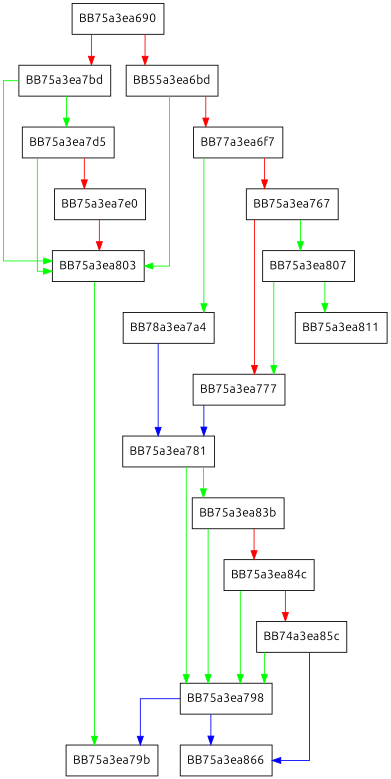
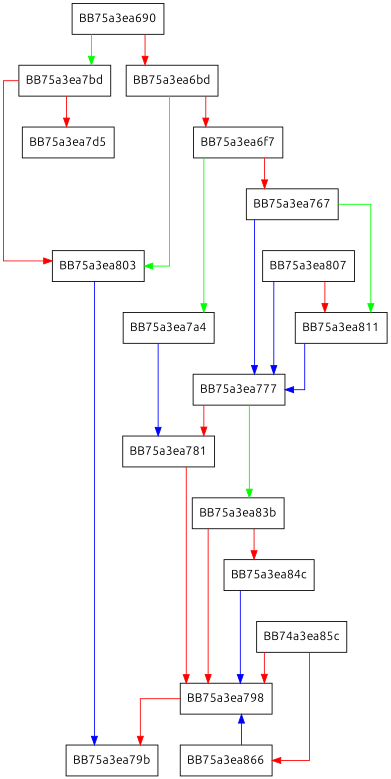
edge "BB75a3ea690" -> "BB75a3ea7bd": color red -> green
node "BB55a3ea6bd": label "BB55a3ea6bd" -> "BB75a3ea6bd"
edge "BB75a3ea7bd" -> "BB75a3ea7d5": color green -> red
node "BB77a3ea6f7": label "BB77a3ea6f7" -> "BB75a3ea6f7"
edge "BB75a3ea7bd" -> "BB75a3ea803": color green -> red
node "BB75a3ea7e0": removed
edge "BB75a3ea7d5" -> "BB75a3ea803": removed
edge "BB75a3ea767" -> "BB75a3ea807": now "BB75a3ea767" -> "BB75a3ea811"
edge "BB75a3ea767" -> "BB75a3ea777": color red -> blue
edge "BB75a3ea807" -> "BB75a3ea811": color green -> red
edge "BB75a3ea807" -> "BB75a3ea777": color green -> blue
node "BB78a3ea7a4": label "BB78a3ea7a4" -> "BB75a3ea7a4"
edge "BB75a3ea811" -> "BB75a3ea777": added
edge "BB75a3ea777" -> "BB75a3ea781": color blue -> red
edge "BB75a3ea781" -> "BB75a3ea83b": now "BB75a3ea777" -> "BB75a3ea83b"
edge "BB75a3ea803" -> "BB75a3ea79b": color green -> blue
edge "BB75a3ea781" -> "BB75a3ea798": color green -> red
edge "BB75a3ea83b" -> "BB75a3ea798": color green -> red
edge "BB75a3ea84c" -> "BB74a3ea85c": removed
edge "BB75a3ea84c" -> "BB75a3ea798": color green -> blue
edge "BB74a3ea85c" -> "BB75a3ea798": color green -> red
edge "BB75a3ea798" -> "BB75a3ea79b": color blue -> red
edge "BB74a3ea85c" -> "BB75a3ea866": color blue -> red
edge "BB75a3ea798" -> "BB75a3ea866": reversed
